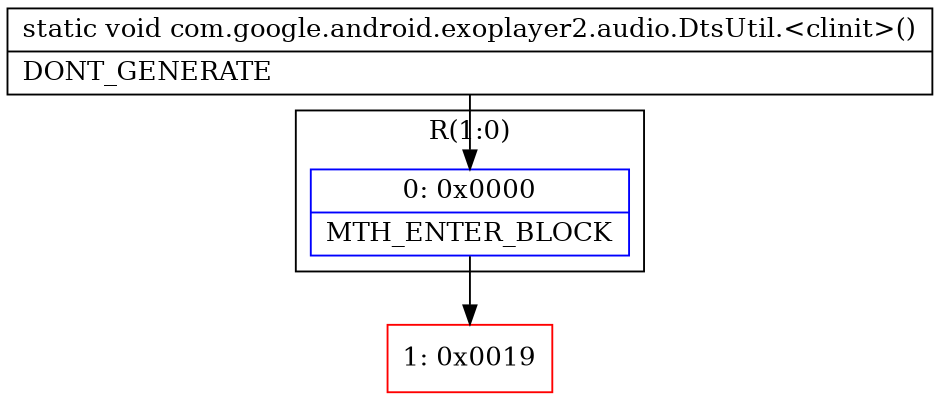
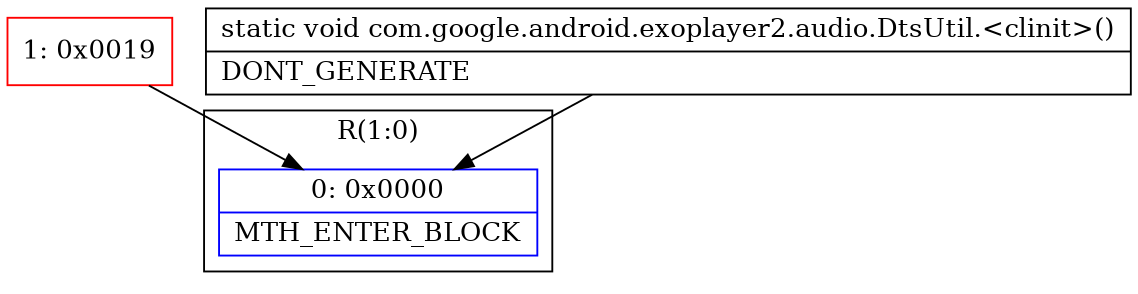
edge "0: 0x0000" -> "1: 0x0019": reversed
